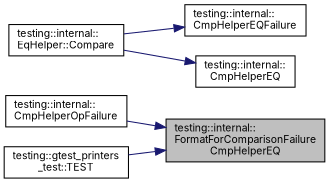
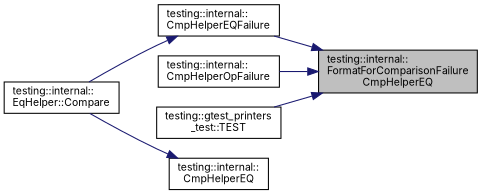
edge "testing::internal:: CmpHelperEQFailure" -> "testing::internal:: FormatForComparisonFailure CmpHelperEQ": added
